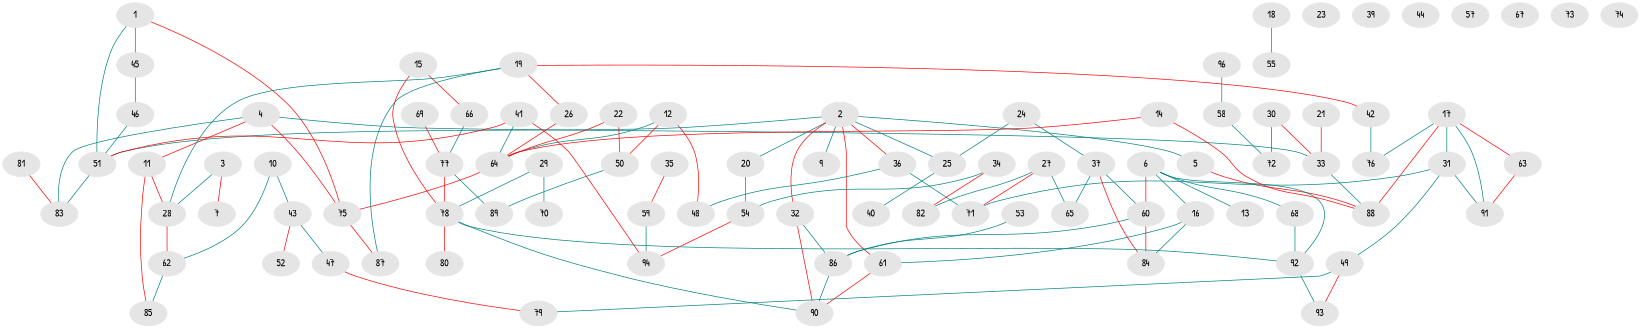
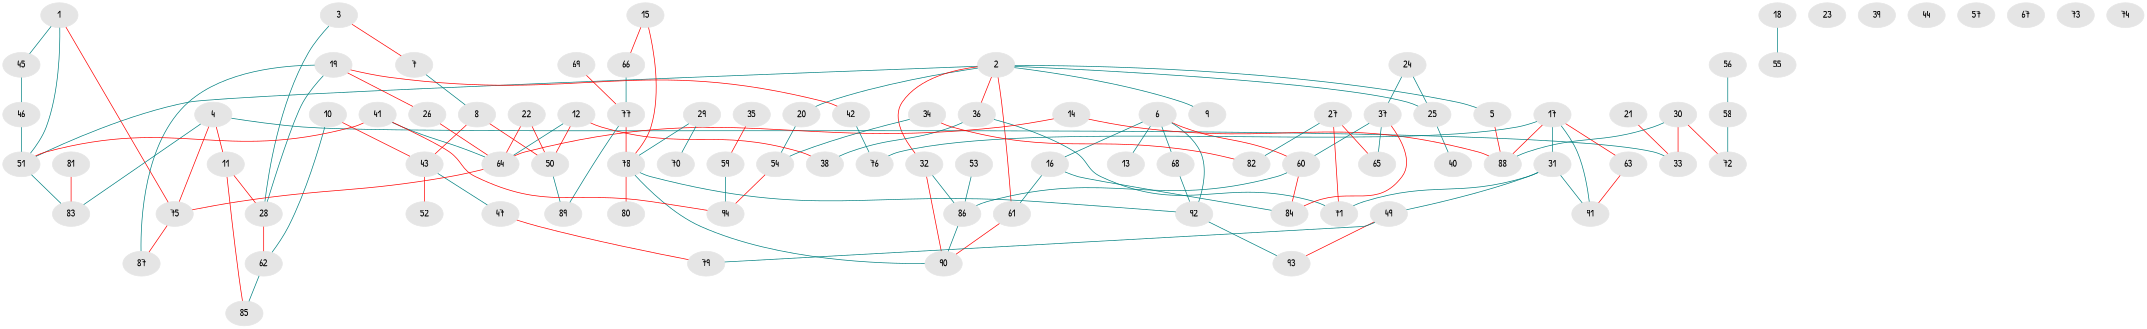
node "96": label "96" -> "56"
node "8": added
edge "10" -- "43": color teal -> red
edge "33" -- "88": now "30" -- "88"
edge "27" -- "65": color teal -> red
node "48": label "48" -> "38"
